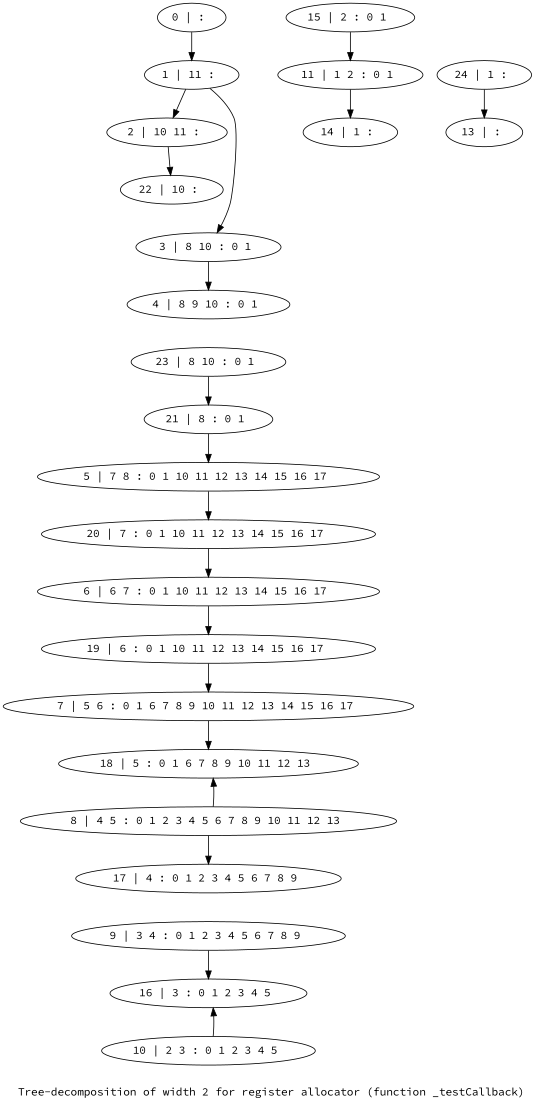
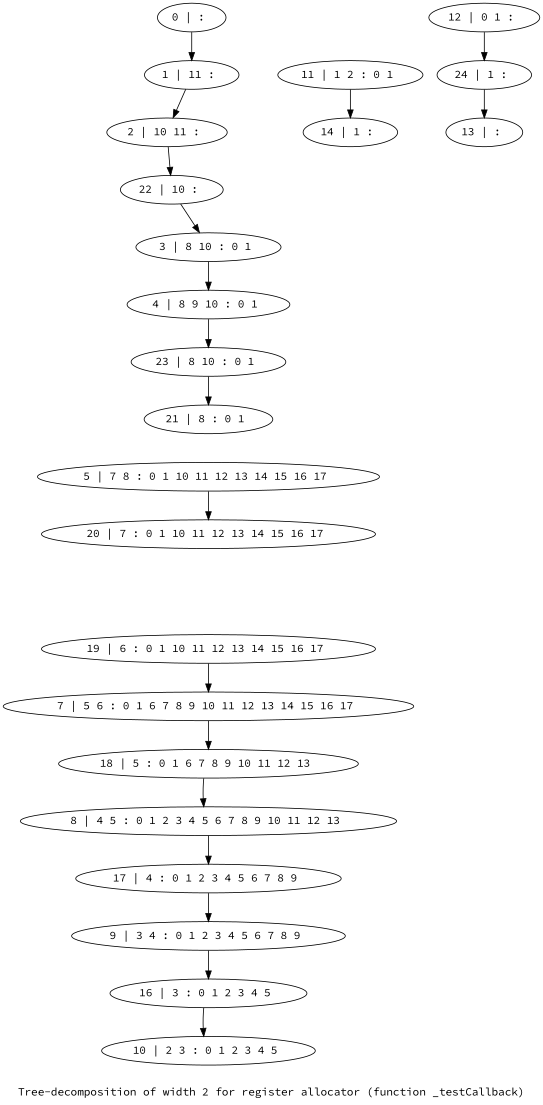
node "15 | 2 : 0 1": removed
node "12 | 0 1 :": added
edge "1 | 11 :" -> "3 | 8 10 : 0 1": now "22 | 10 :" -> "3 | 8 10 : 0 1"
edge "4 | 8 9 10 : 0 1" -> "23 | 8 10 : 0 1": added
edge "21 | 8 : 0 1" -> "5 | 7 8 : 0 1 10 11 12 13 14 15 16 17": removed
node "6 | 6 7 : 0 1 10 11 12 13 14 15 16 17": removed
edge "8 | 4 5 : 0 1 2 3 4 5 6 7 8 9 10 11 12 13" -> "18 | 5 : 0 1 6 7 8 9 10 11 12 13": reversed
edge "17 | 4 : 0 1 2 3 4 5 6 7 8 9" -> "9 | 3 4 : 0 1 2 3 4 5 6 7 8 9": added
edge "10 | 2 3 : 0 1 2 3 4 5" -> "16 | 3 : 0 1 2 3 4 5": reversed
